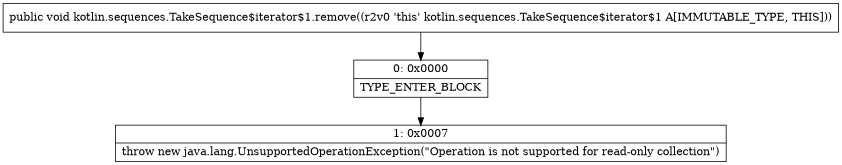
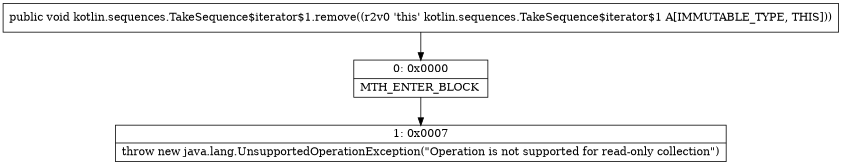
node "0: 0x0000": text "TYPE_ENTER_BLOCK" -> "MTH_ENTER_BLOCK"
